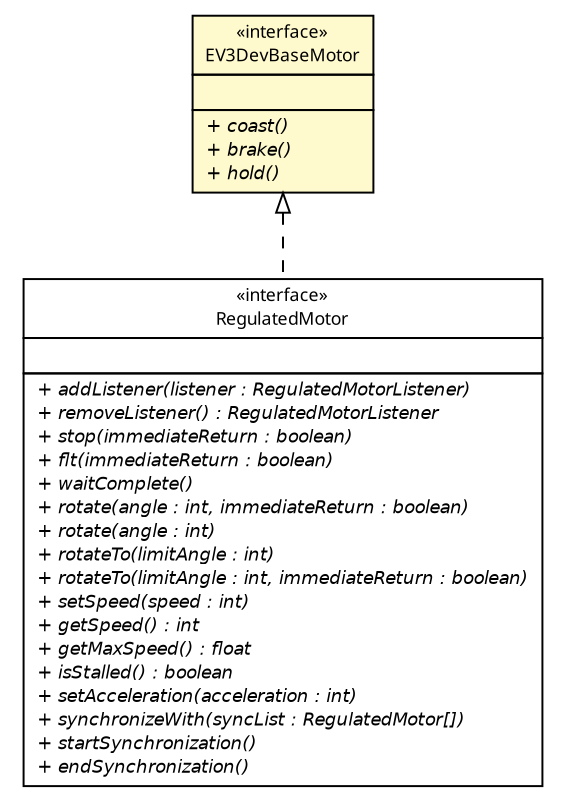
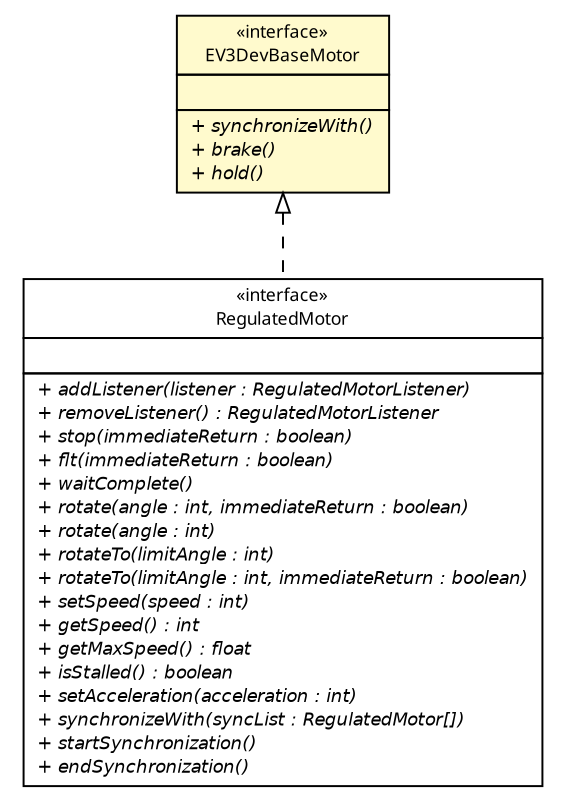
node "EV3DevBaseMotor": text "+ coast()" -> "+ synchronizeWith()"
